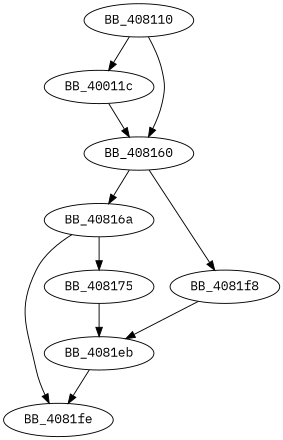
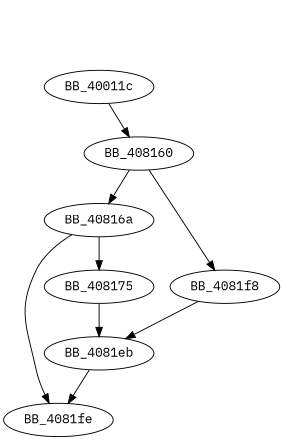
node "BB_408110": removed
